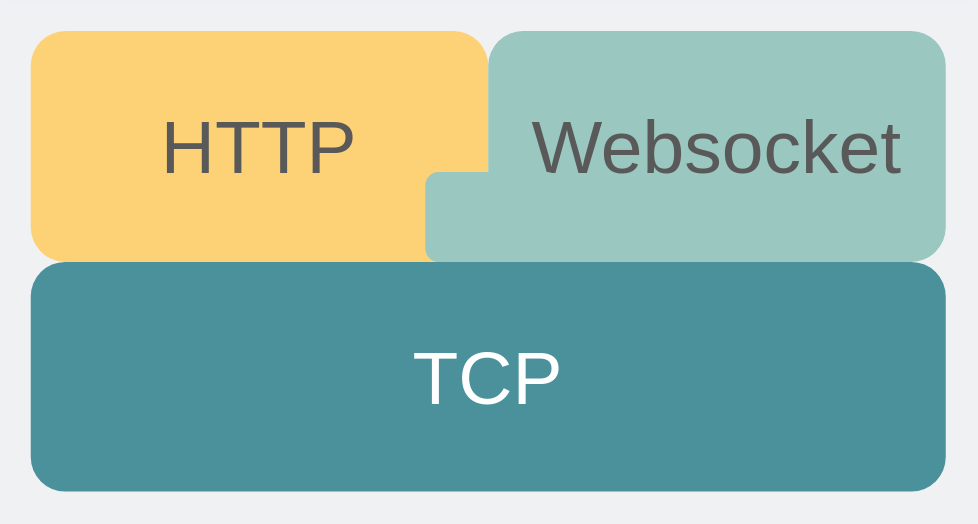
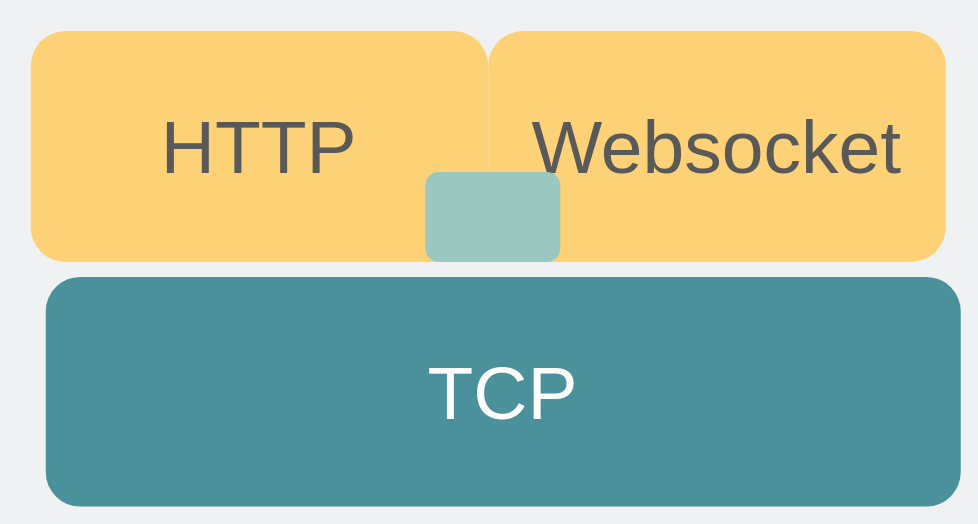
node "Websocket": fillcolor #9ac7bf -> #fdd276
node "TCP": moved (488, 377) -> (503, 392)
